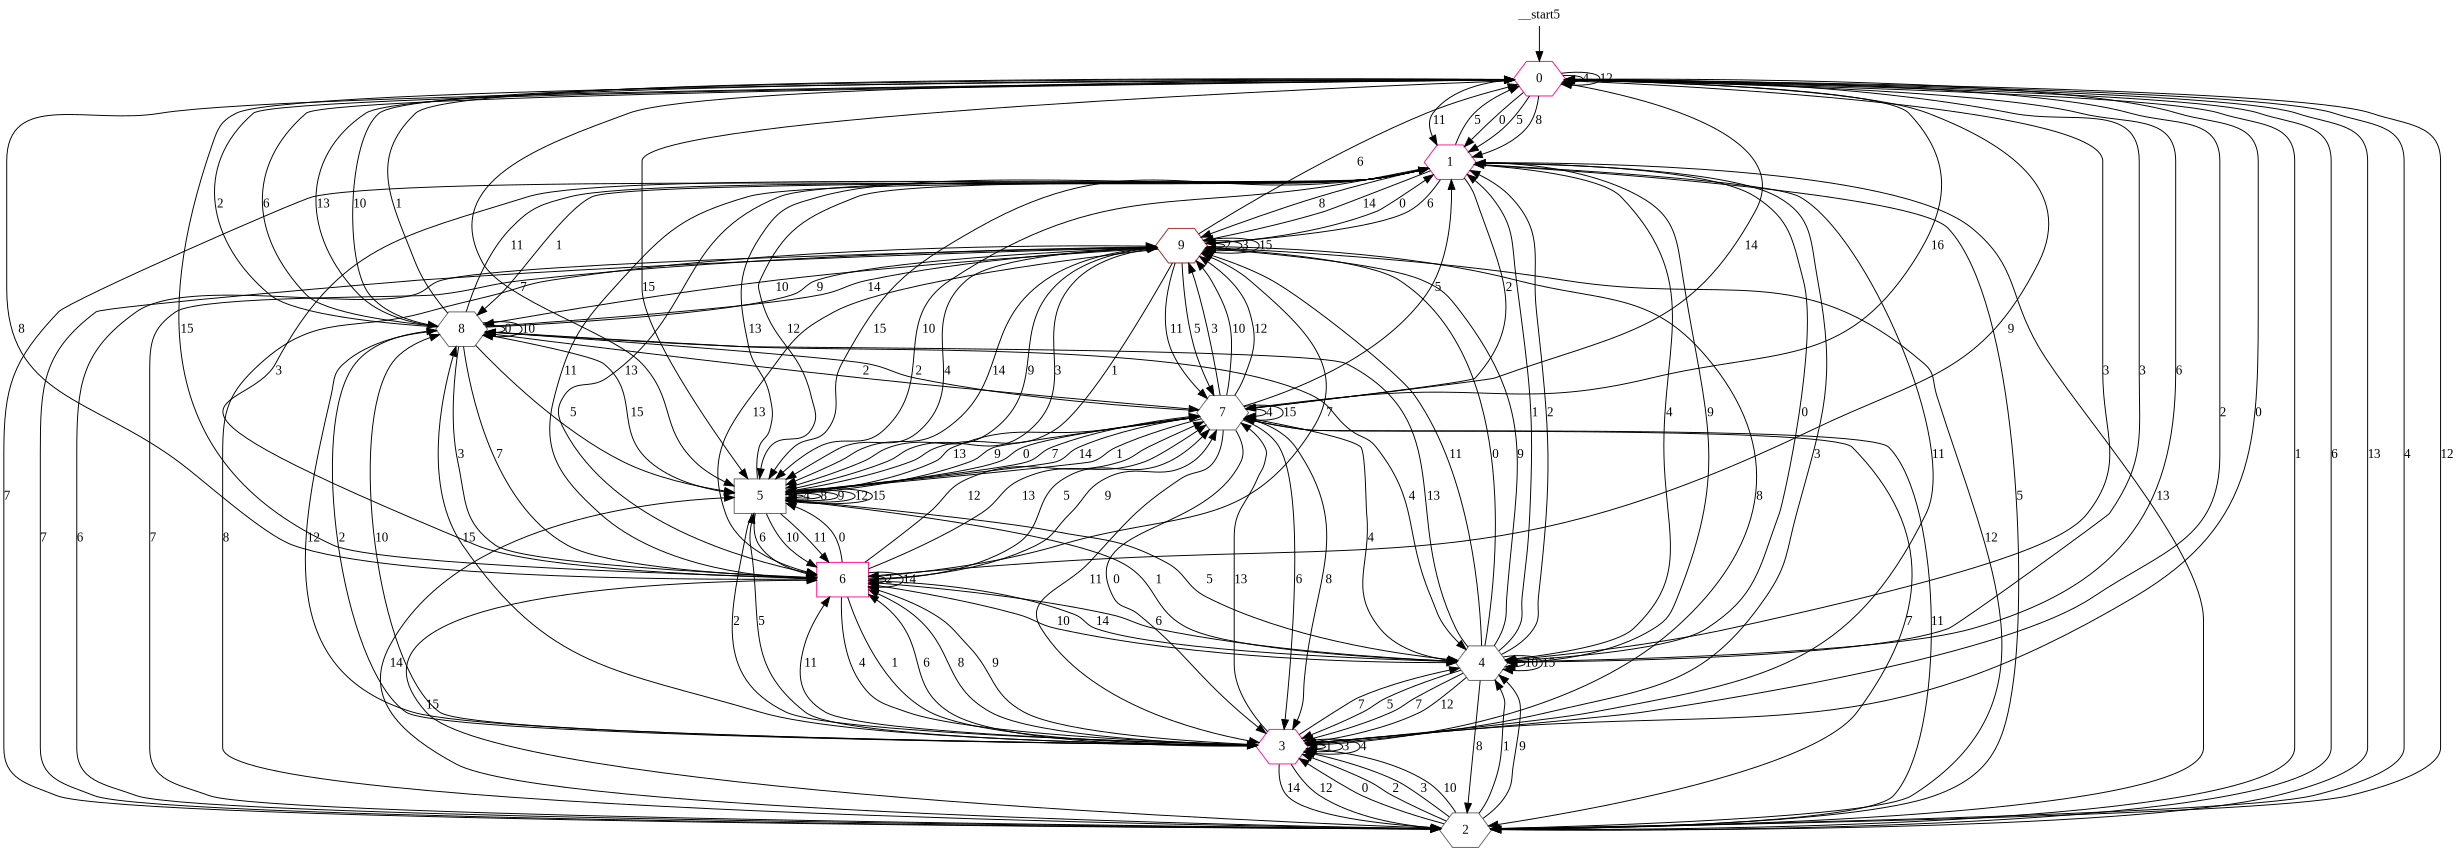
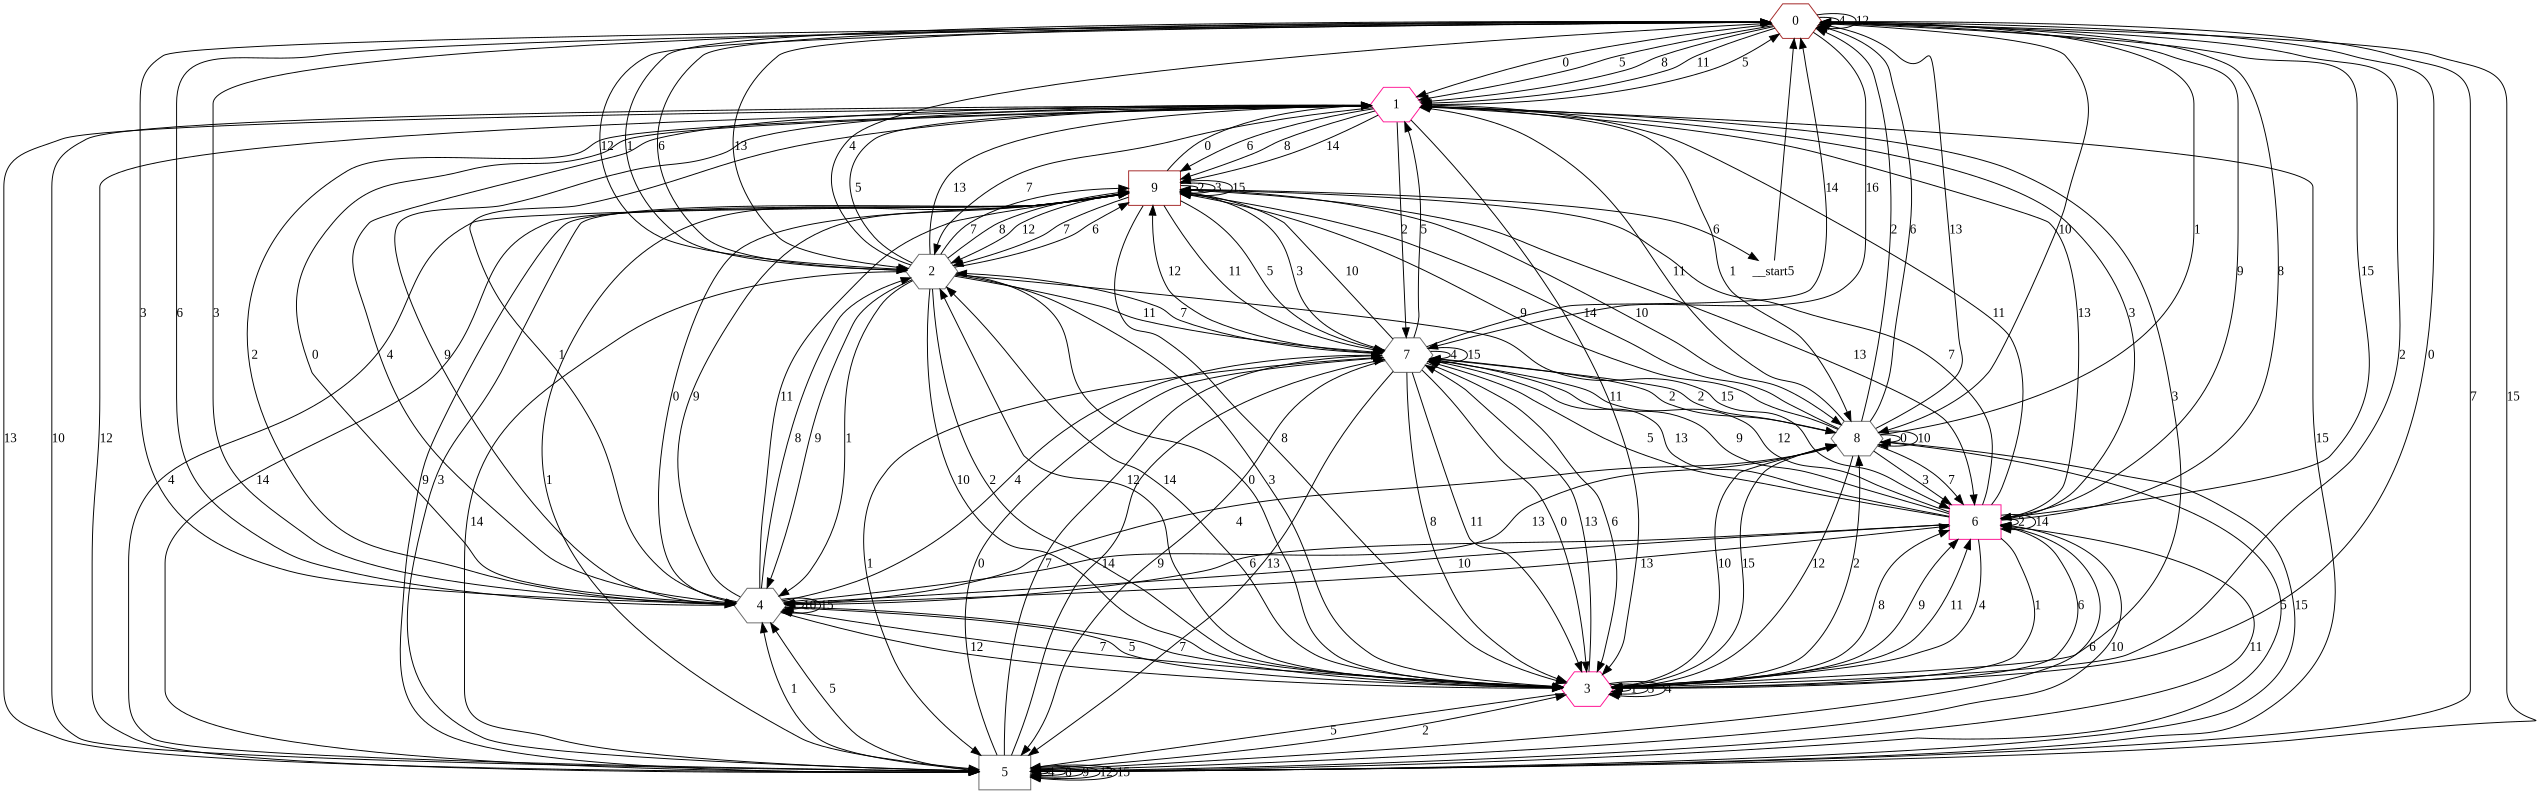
node "0": color deeppink -> brown
edge "9" -> "0": now "9" -> "__start5"
node "9": shape hexagon -> box
edge "6" -> "5": removed, label "0"
edge "4" -> "6": label "14" -> "13"
